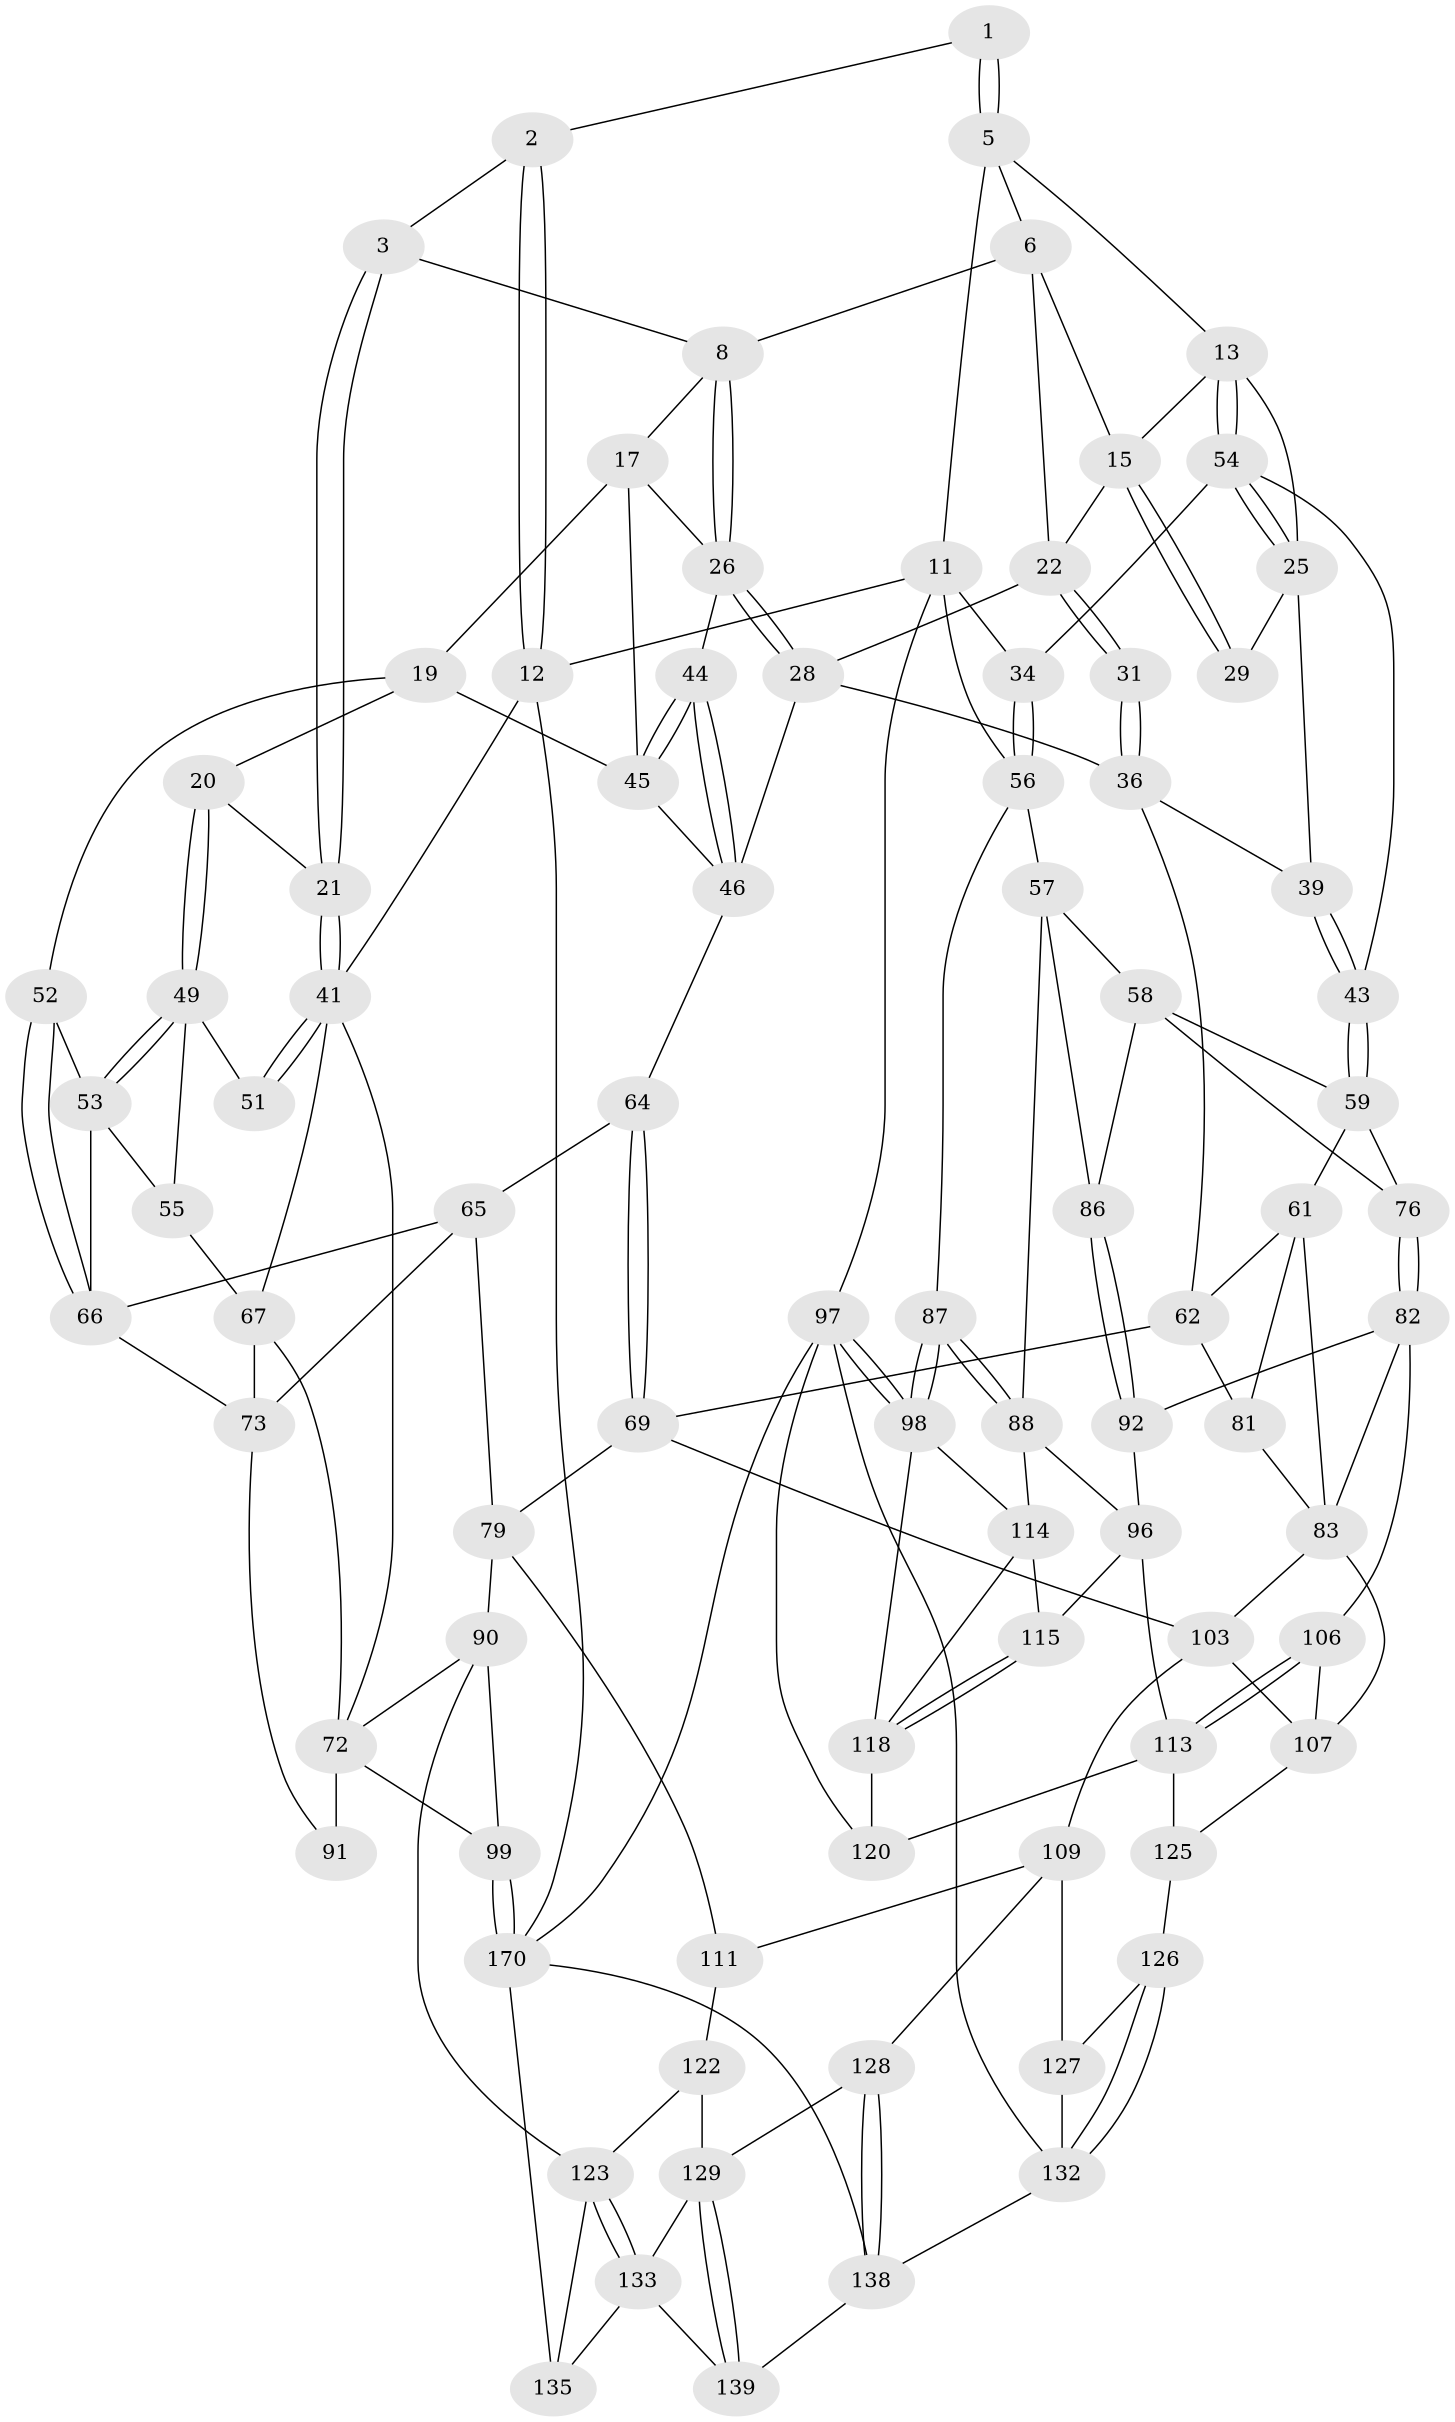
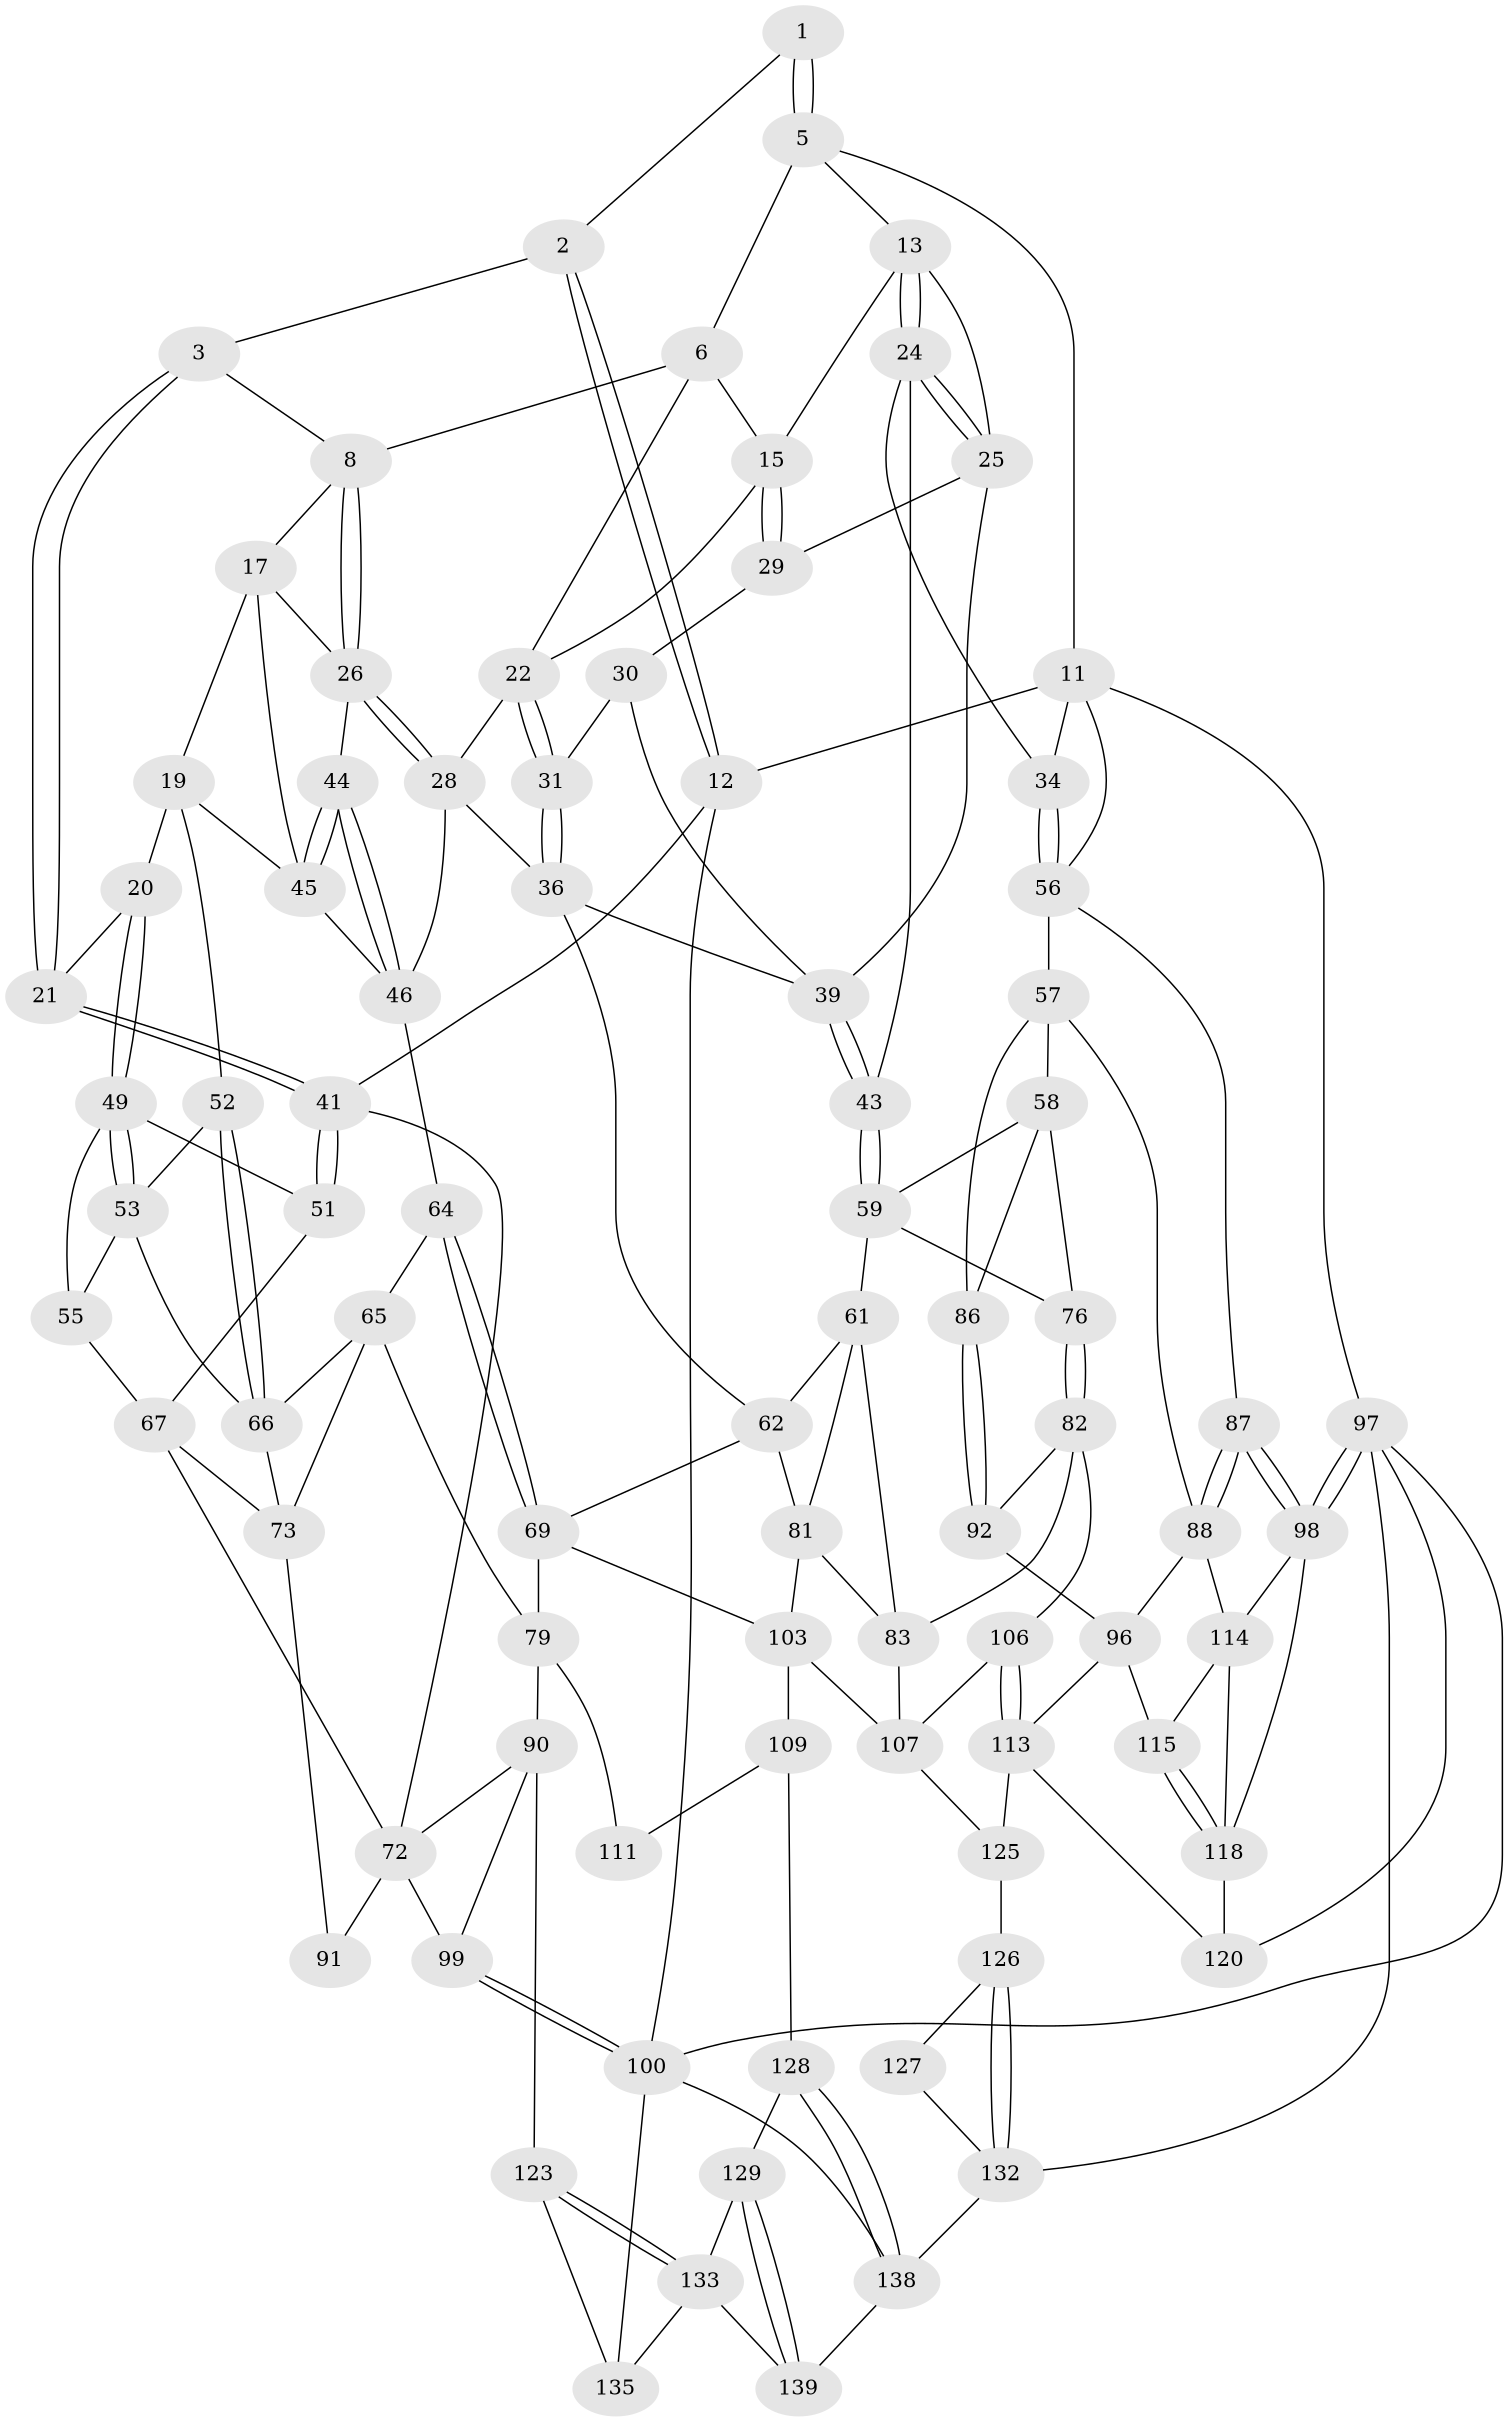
node "54": label "54" -> "24"
node "30": added
edge "41" -- "67": now "51" -- "67"
edge "83" -- "103": now "81" -- "103"
edge "109" -- "127": removed
node "170": label "170" -> "100"
node "122": removed
